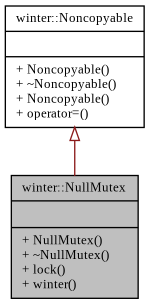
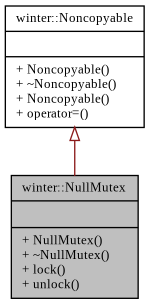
node "winter::NullMutex": text "+ winter()" -> "+ unlock()"
